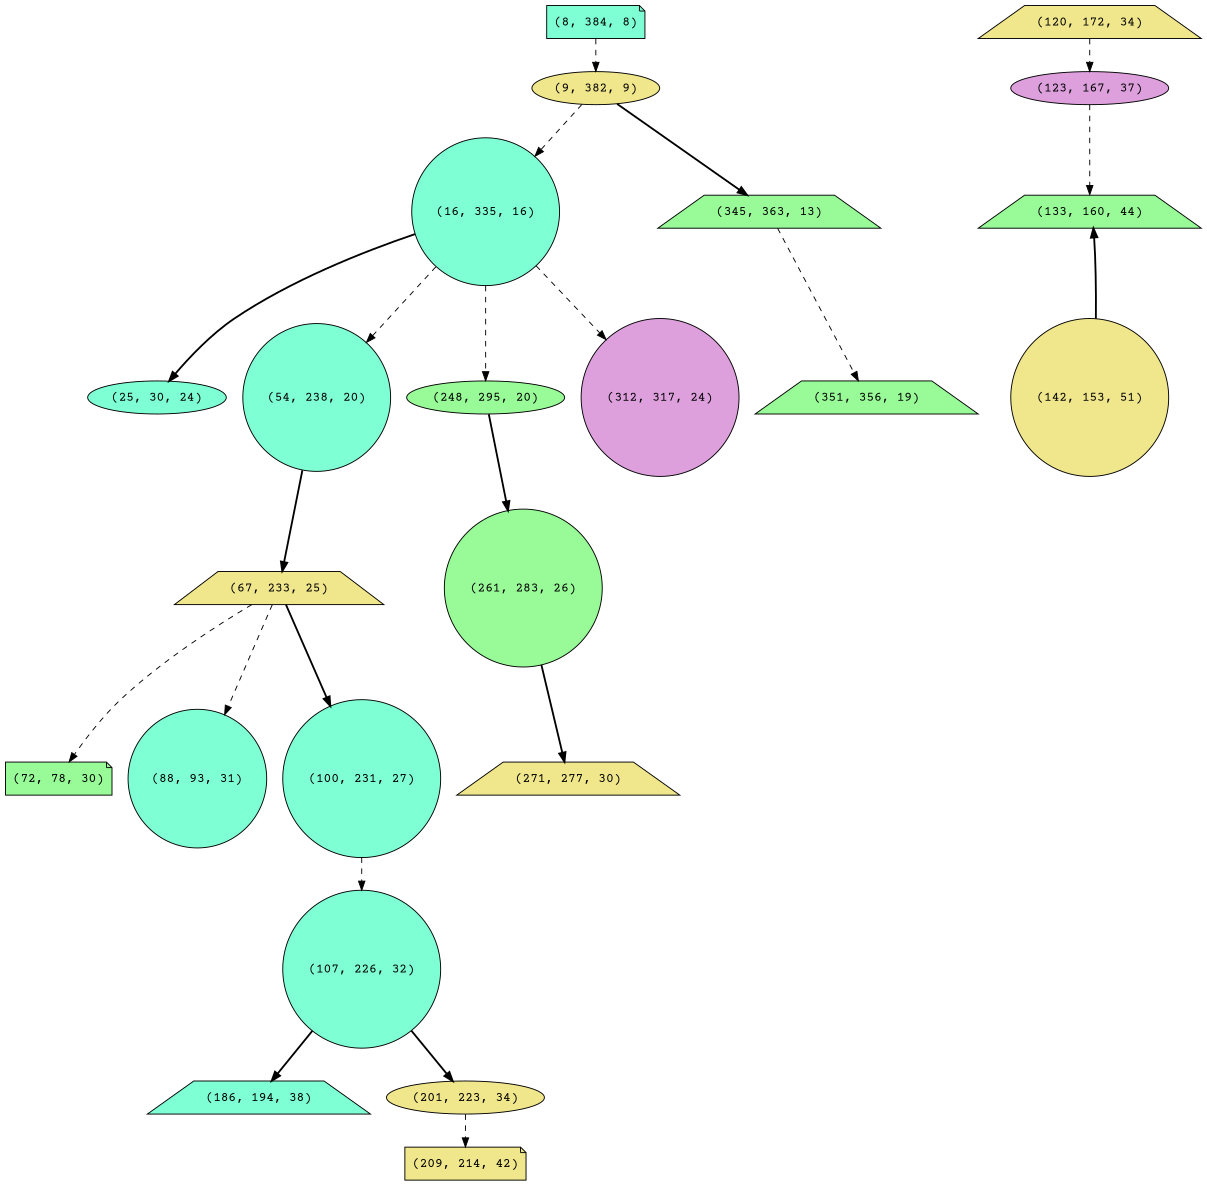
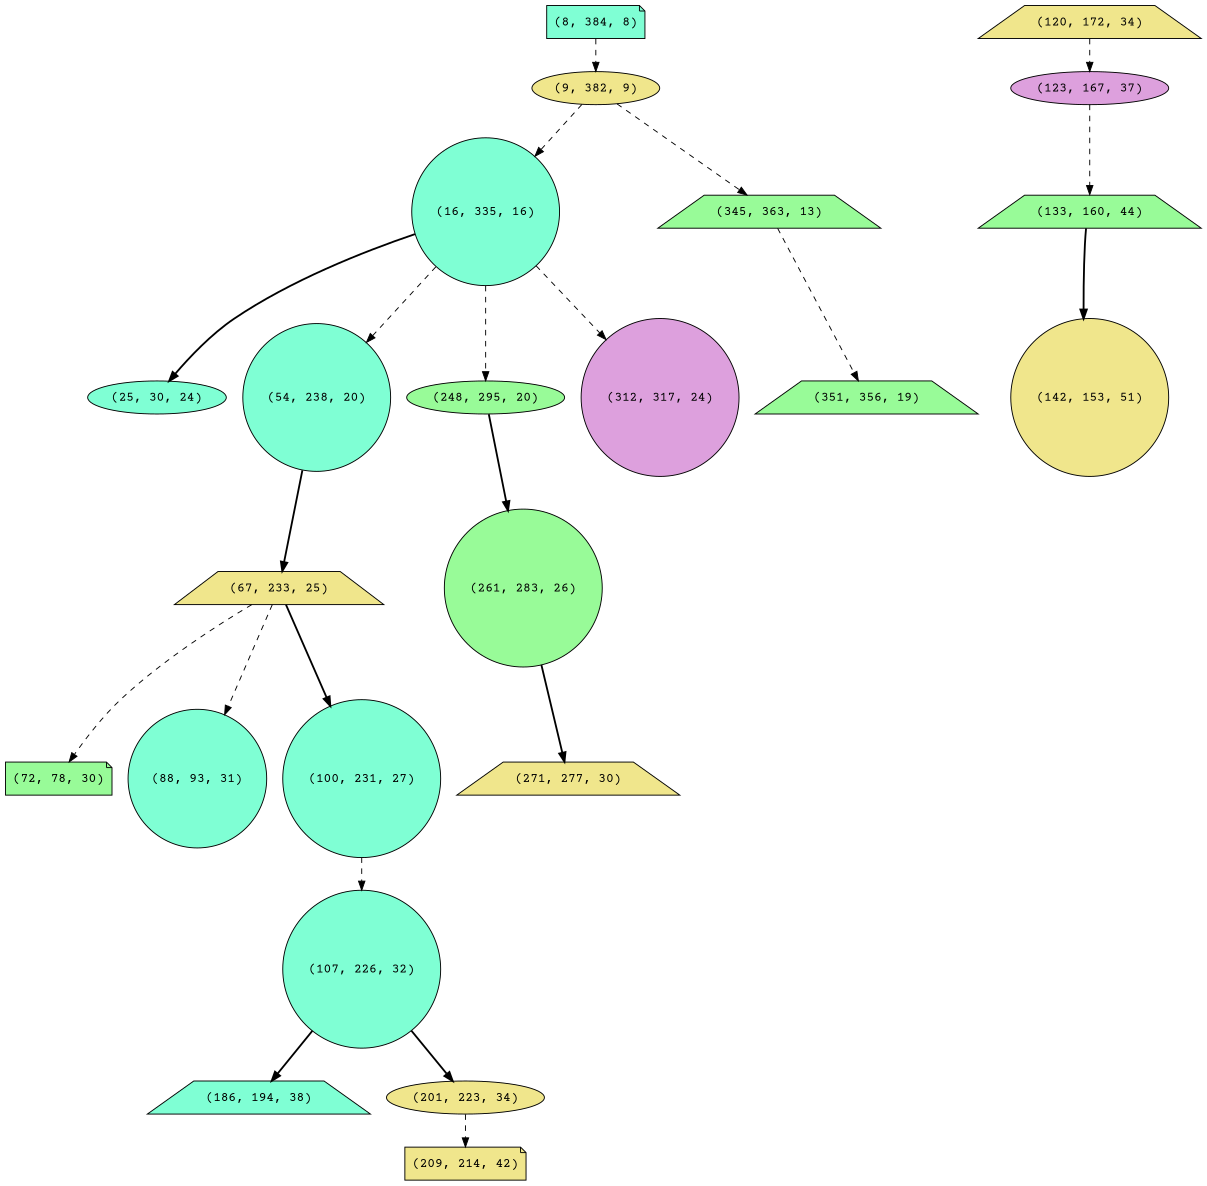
edge "(9, 382, 9)" -> "(345, 363, 13)": style bold -> dashed
edge "(142, 153, 51)" -> "(133, 160, 44)": reversed
